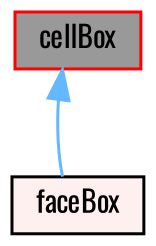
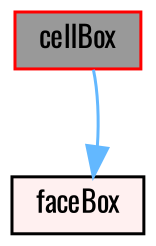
edge "faceBox" -> "cellBox": reversed
